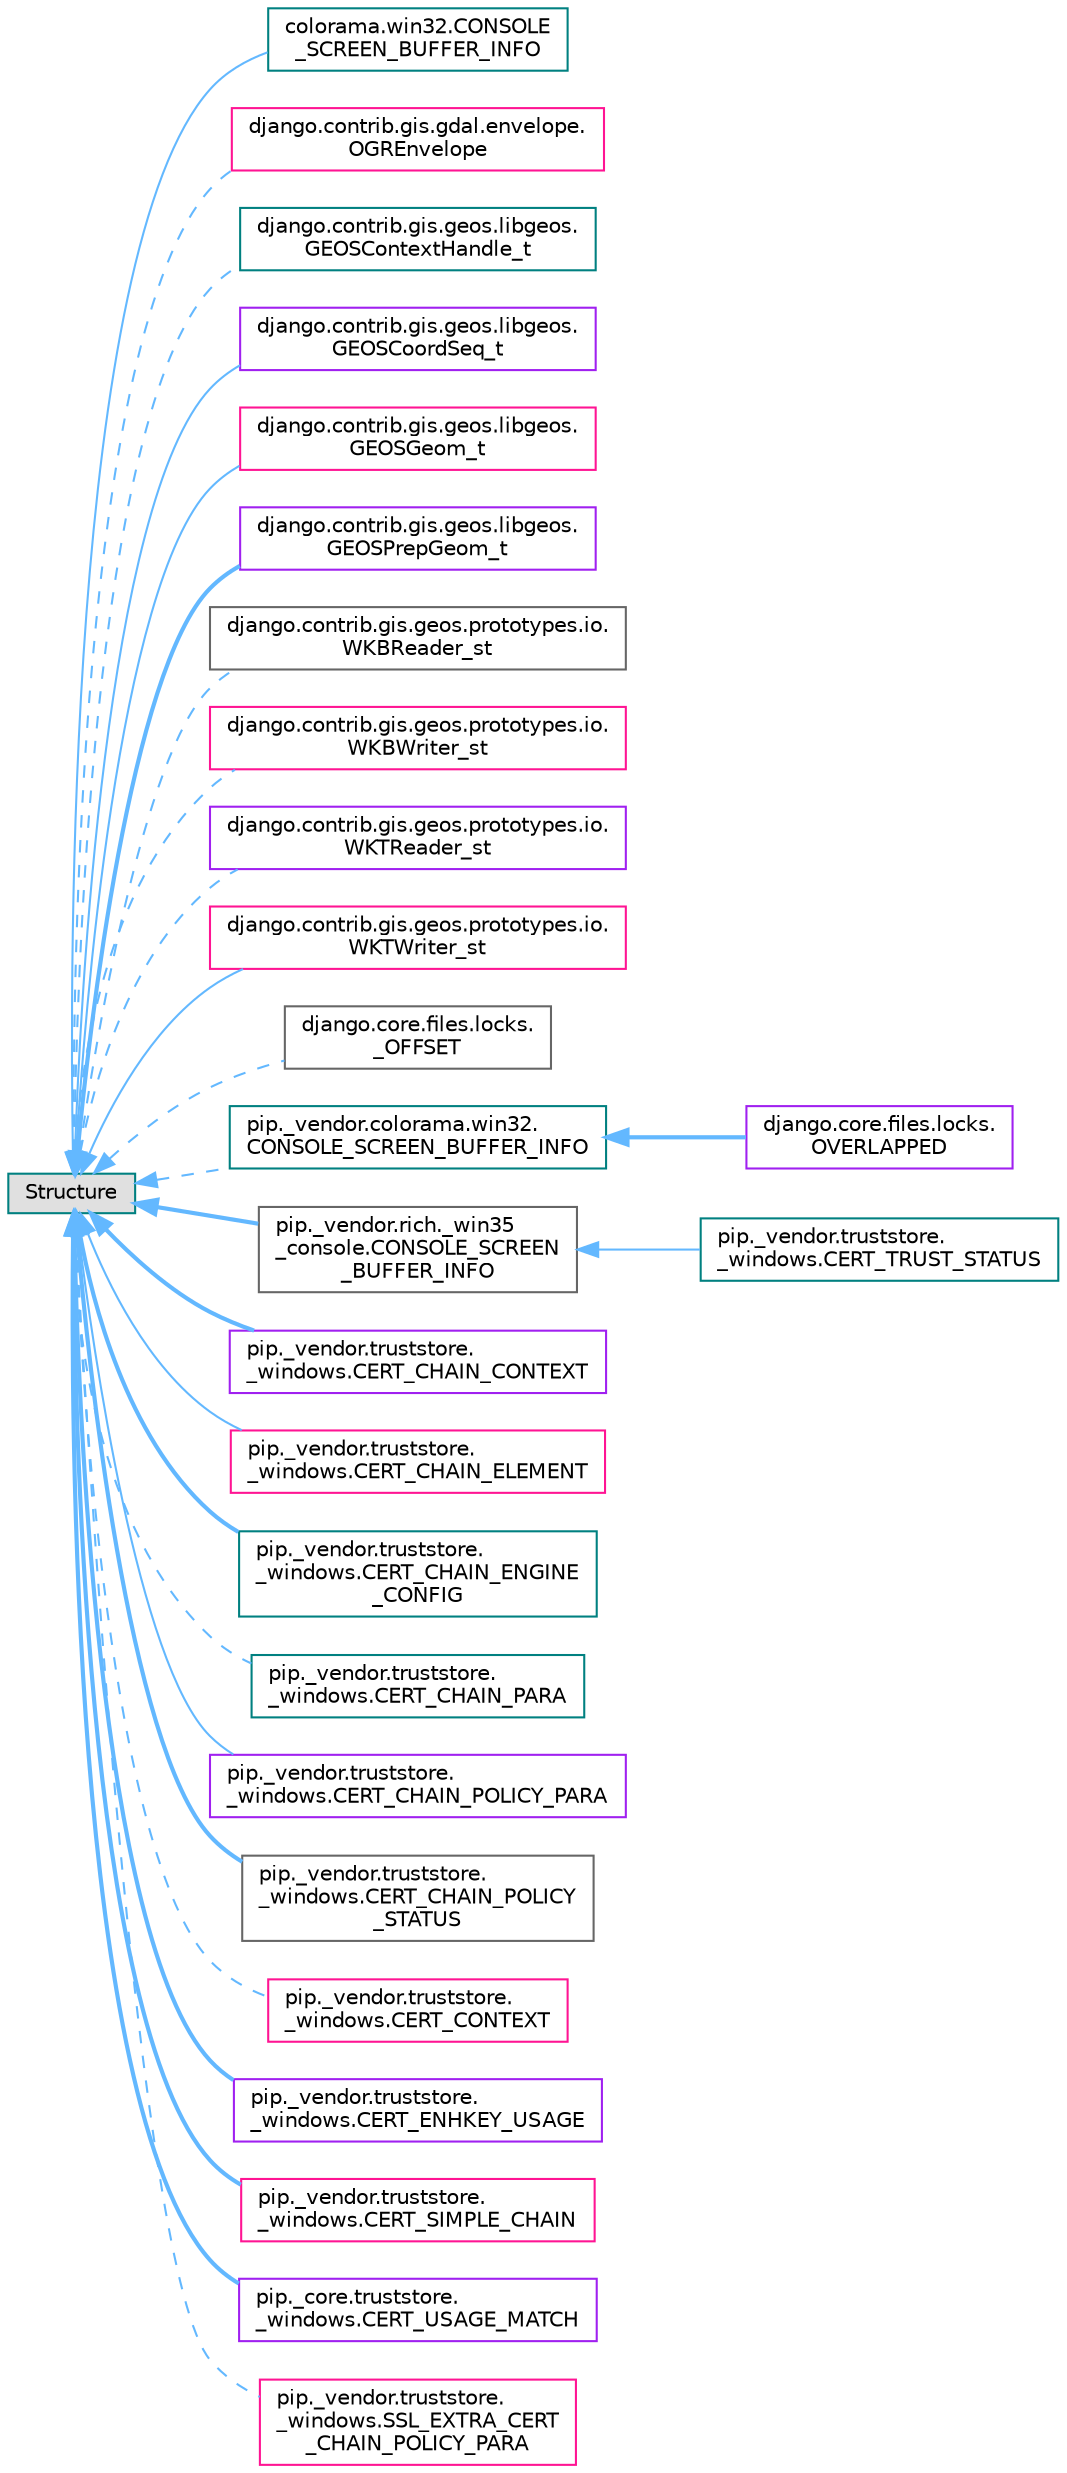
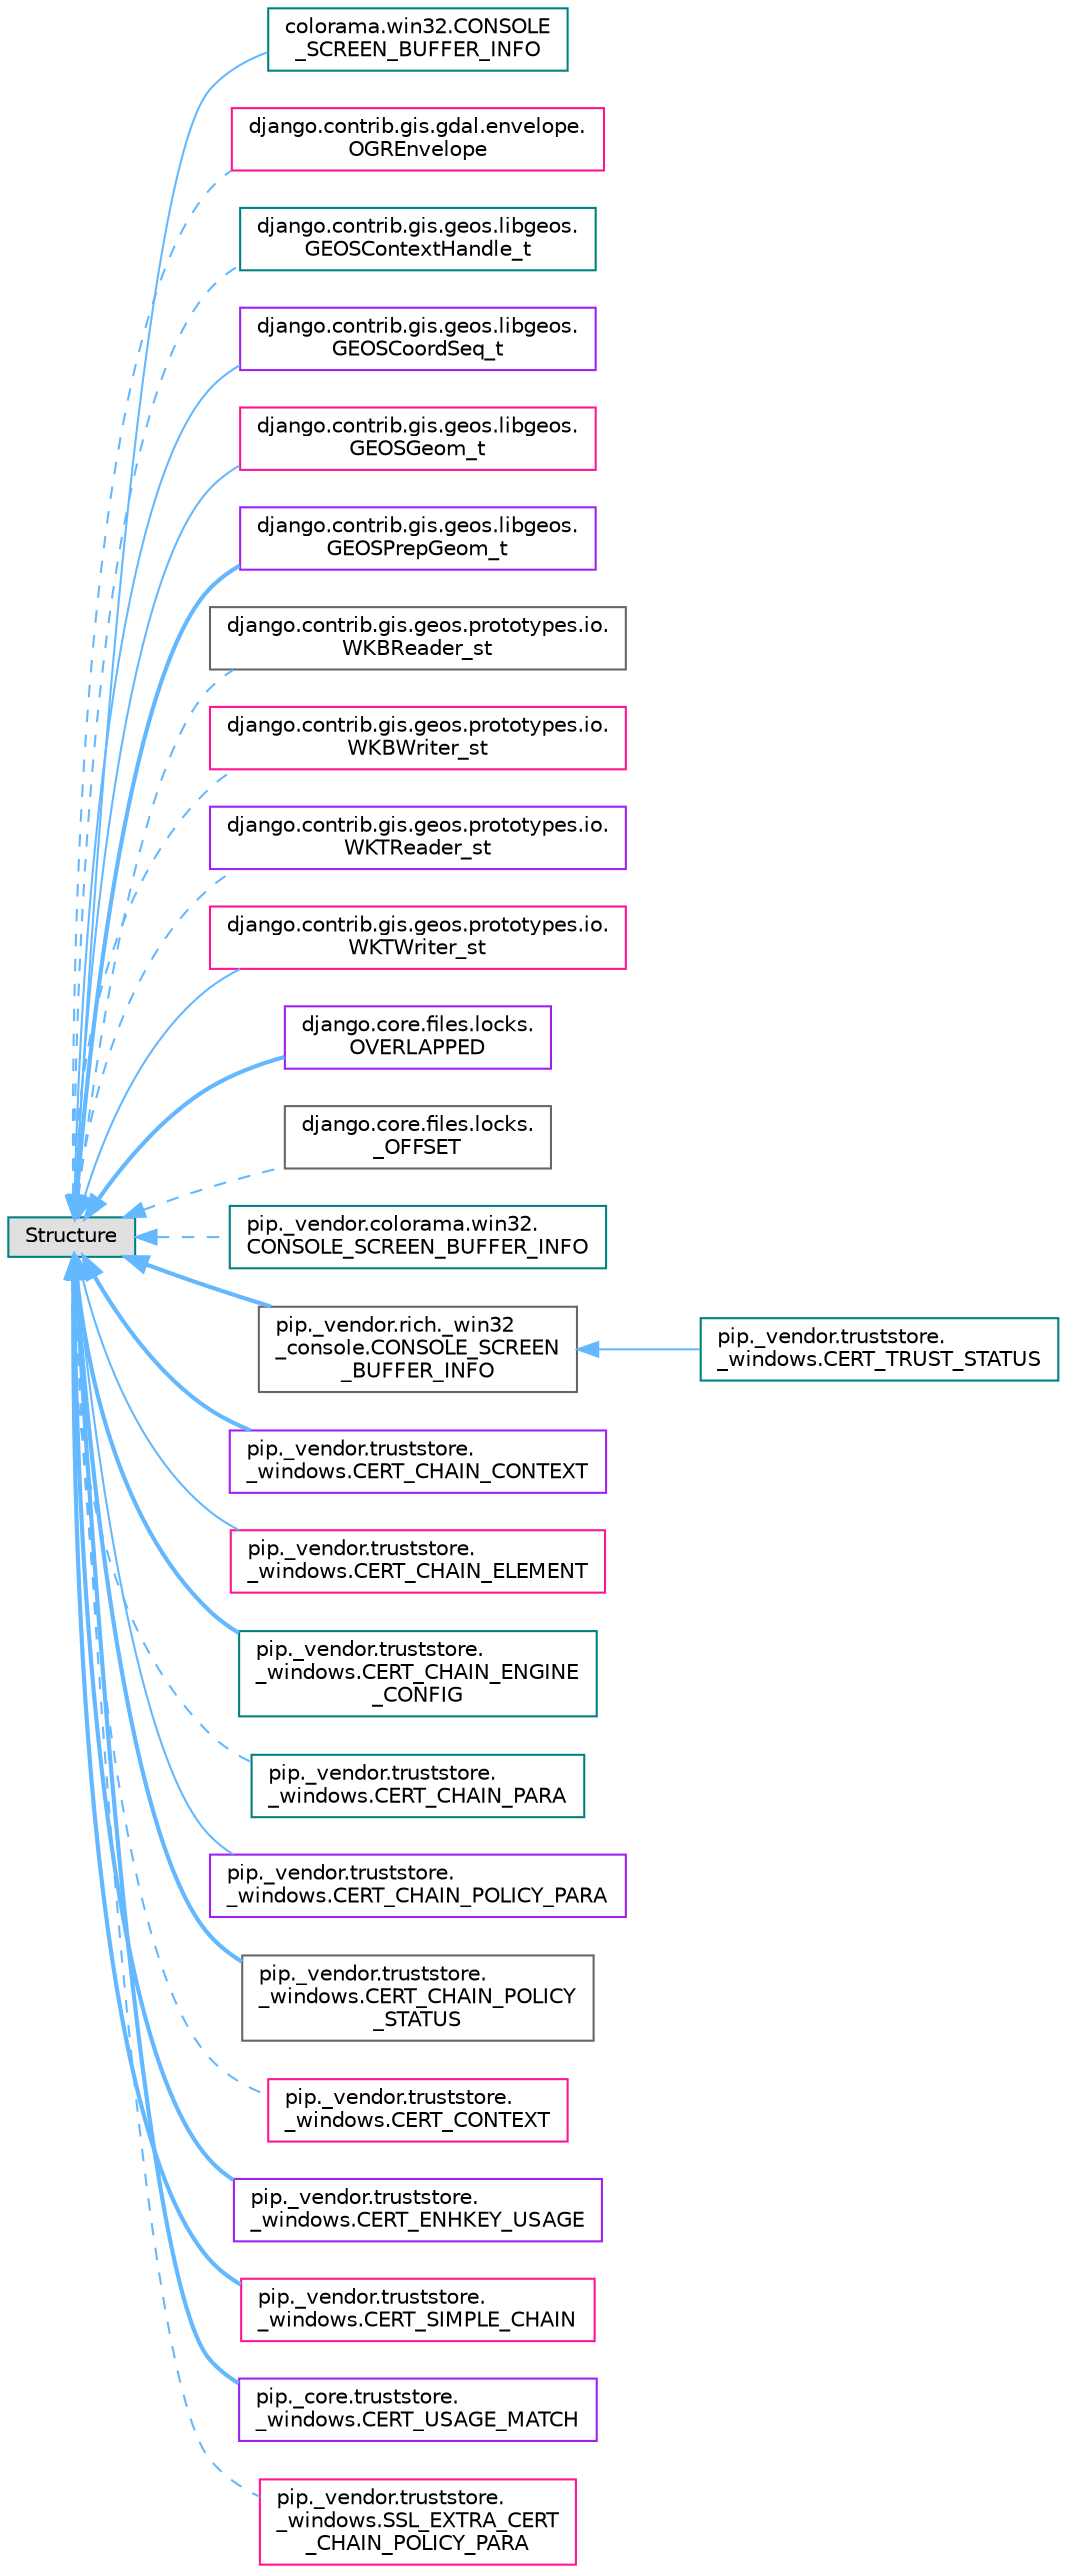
edge "django.core.files.locks. OVERLAPPED" -> "pip._vendor.colorama.win32. CONSOLE_SCREEN_BUFFER_INFO": now "django.core.files.locks. OVERLAPPED" -> "Structure"
node "pip._vendor.rich._win35 _console.CONSOLE_SCREEN _BUFFER_INFO": label "pip._vendor.rich._win35 _console.CONSOLE_SCREEN _BUFFER_INFO" -> "pip._vendor.rich._win32 _console.CONSOLE_SCREEN _BUFFER_INFO"
